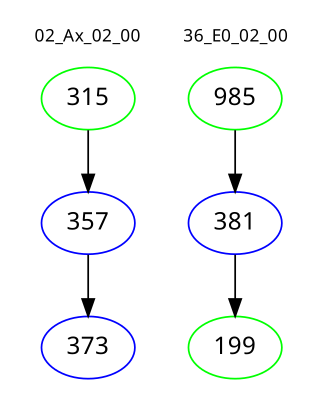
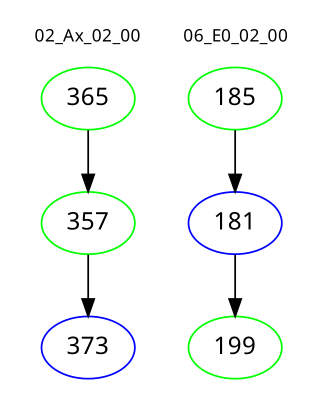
cluster "36_E0_02_00": label "36_E0_02_00" -> "06_E0_02_00"
node "315": label "315" -> "365"
node "985": label "985" -> "185"
node "357": color blue -> green
node "381": label "381" -> "181"
